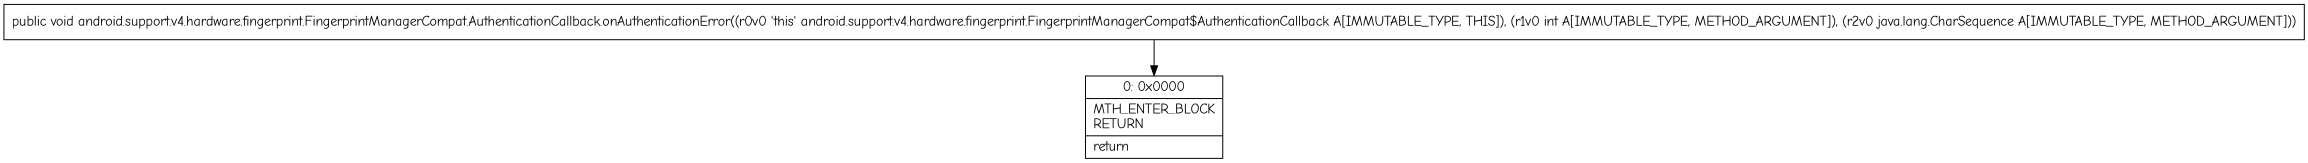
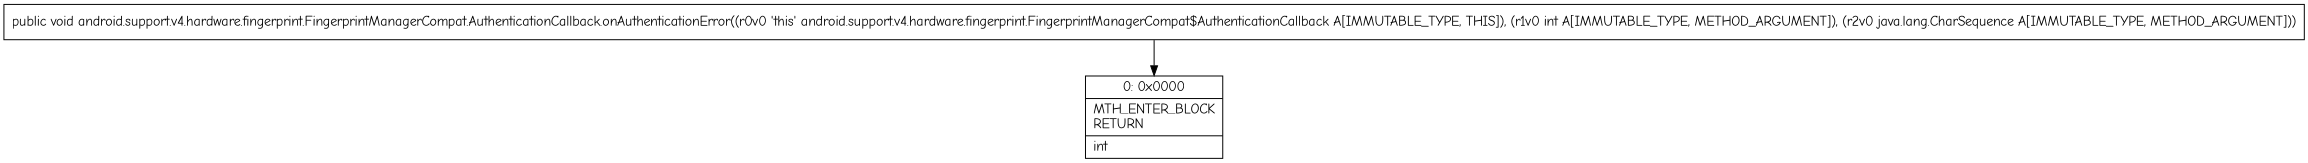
node "0: 0x0000": text "return" -> "int"
